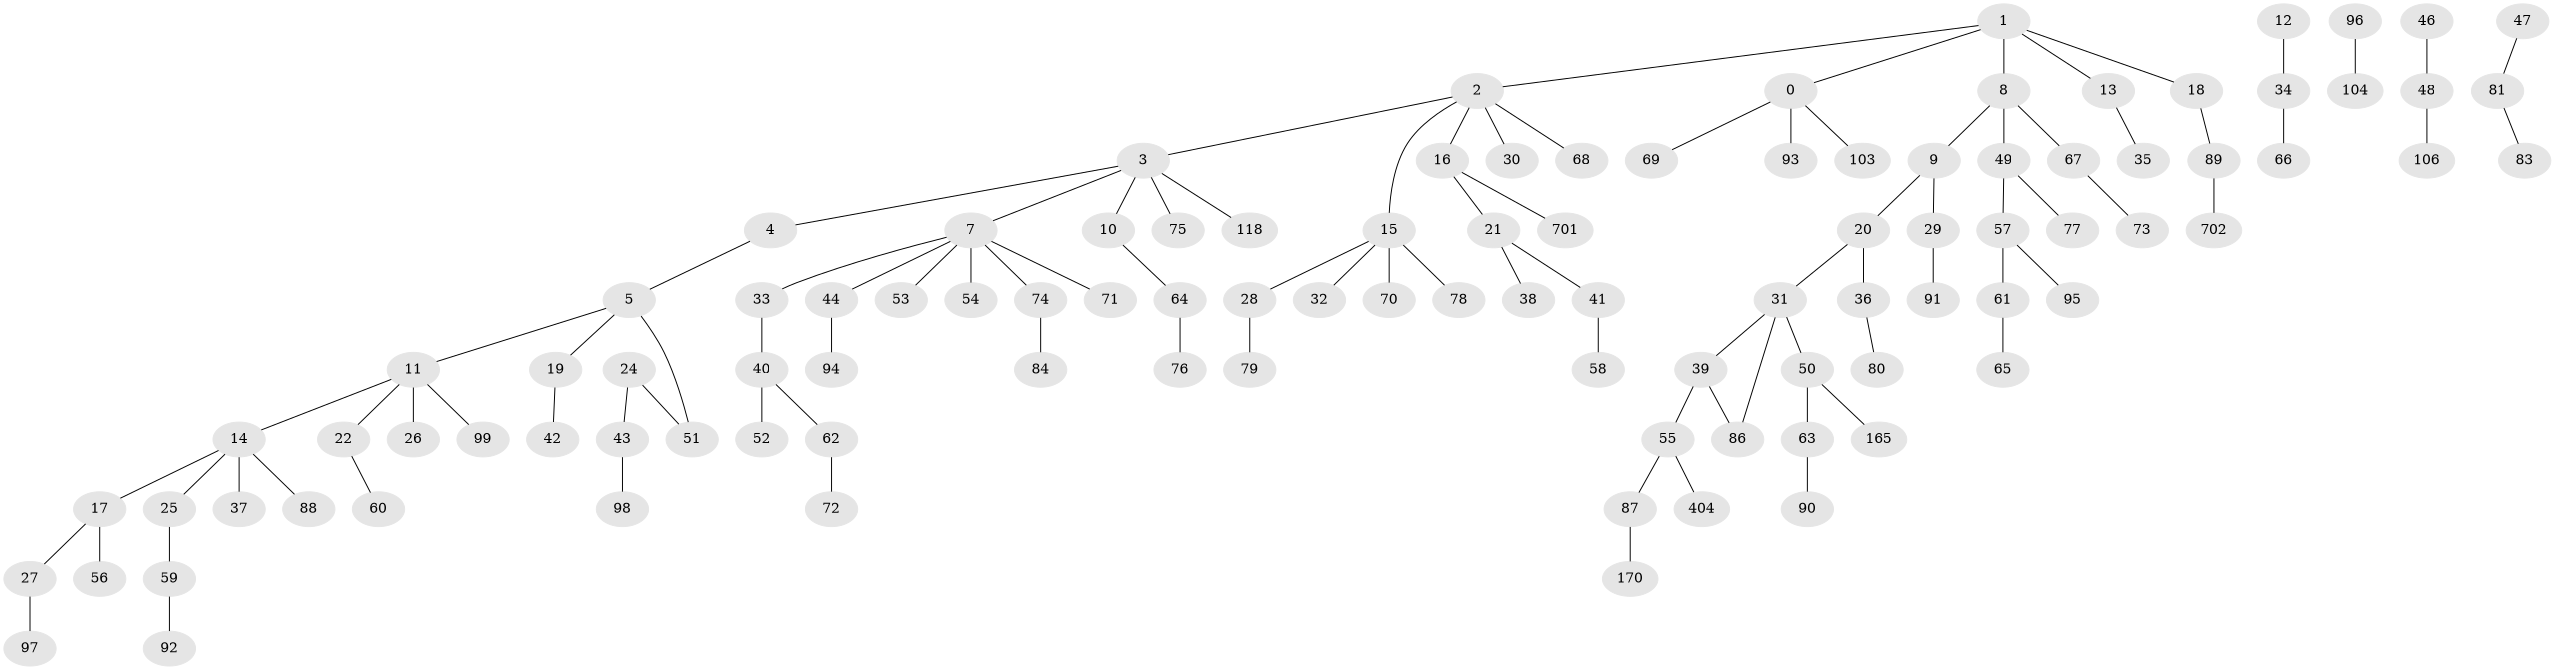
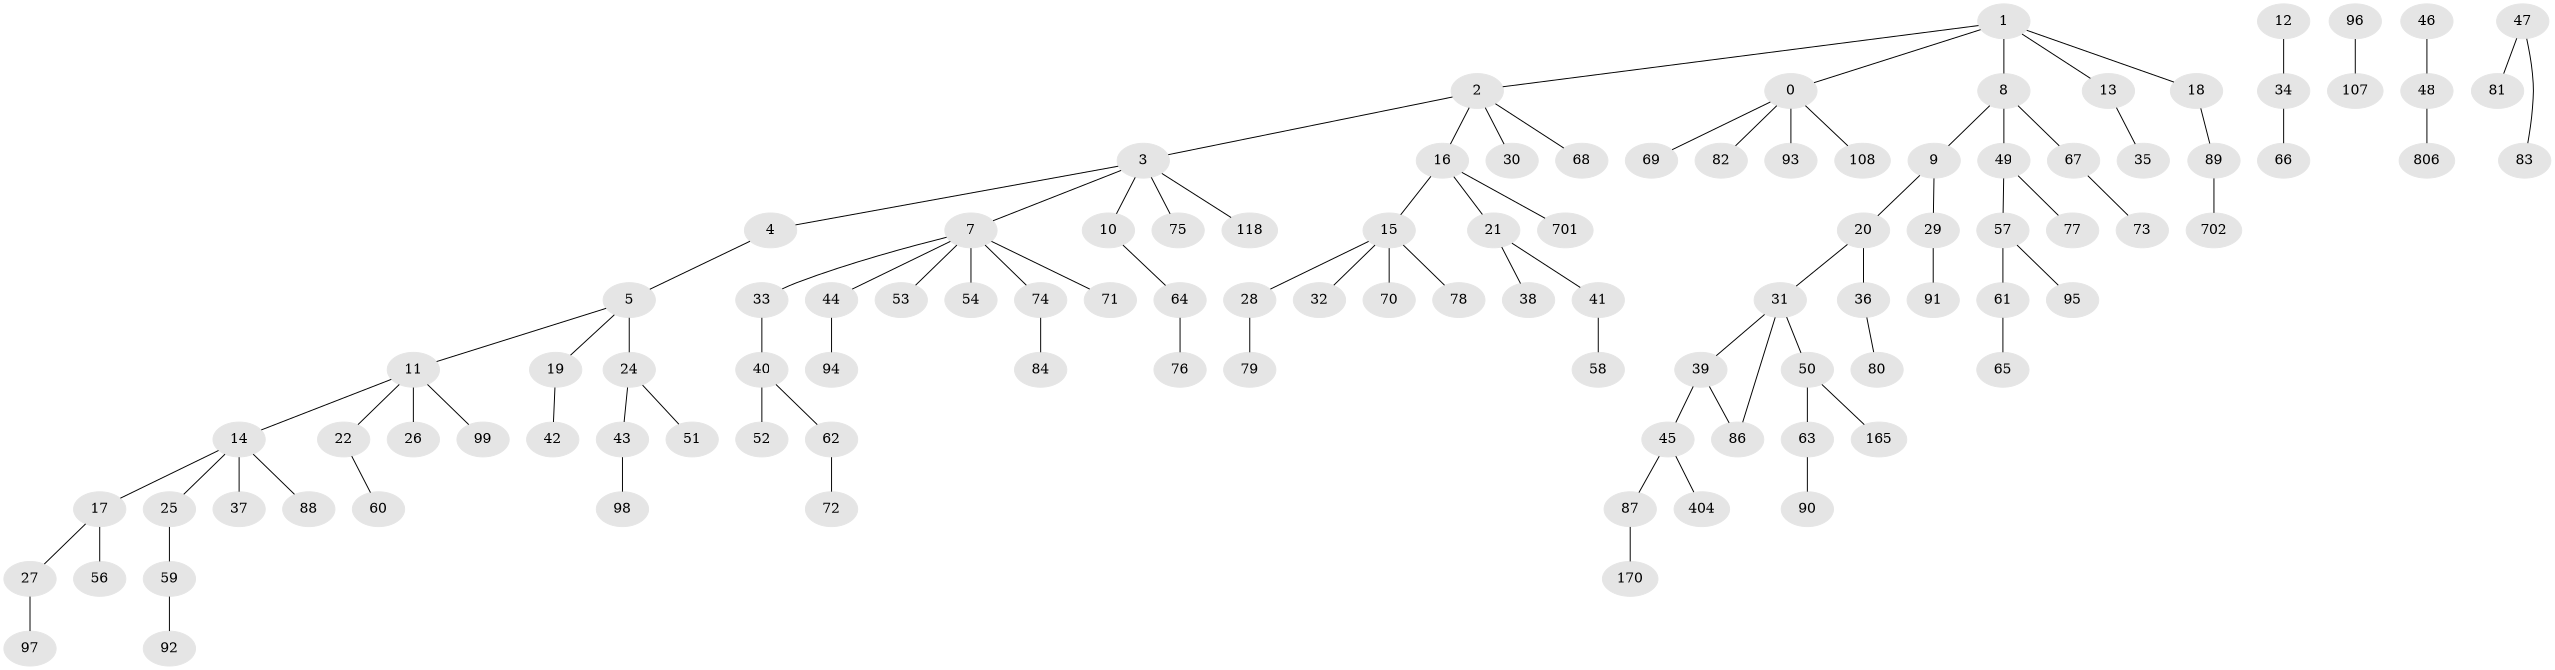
node "104": label "104" -> "107"
edge "81" -- "83": now "47" -- "83"
edge "2" -- "15": now "16" -- "15"
node "82": added
node "103": label "103" -> "108"
node "106": label "106" -> "806"
edge "5" -- "51": now "5" -- "24"
node "55": label "55" -> "45"
